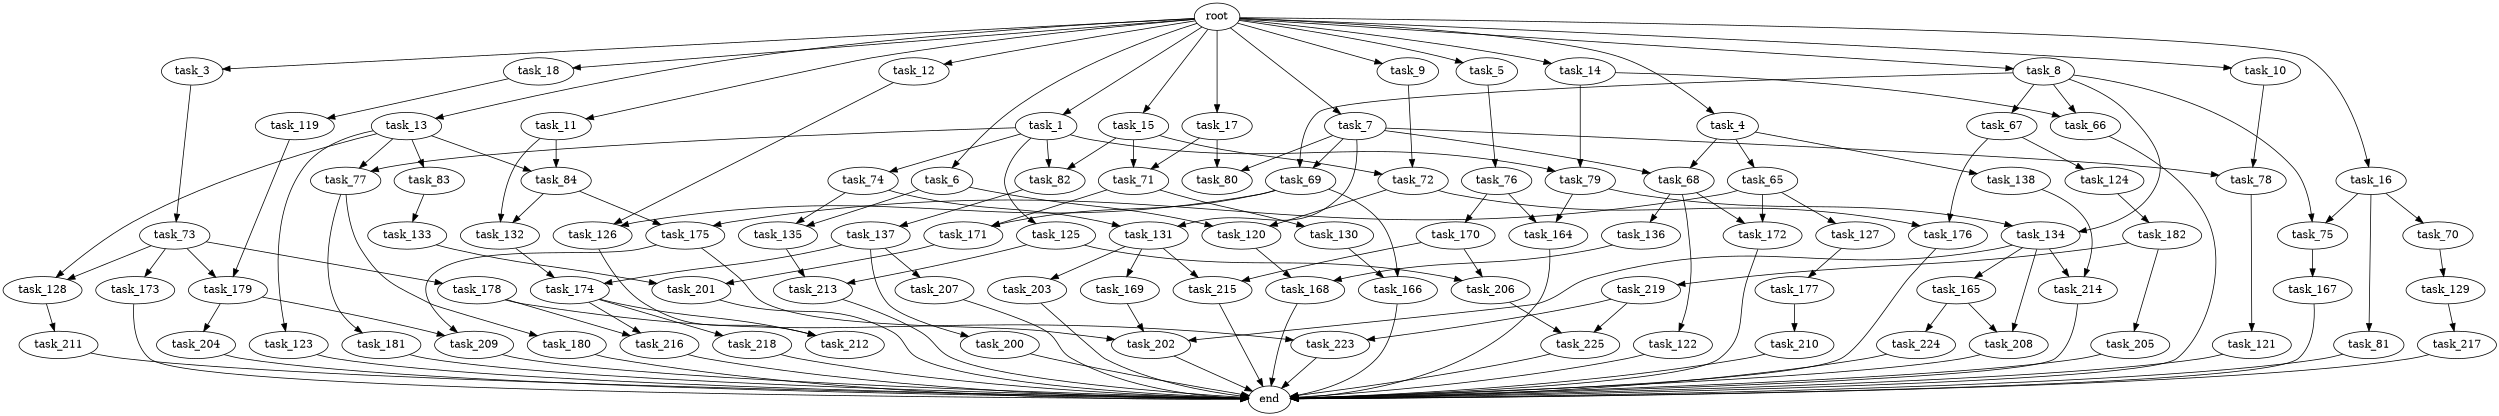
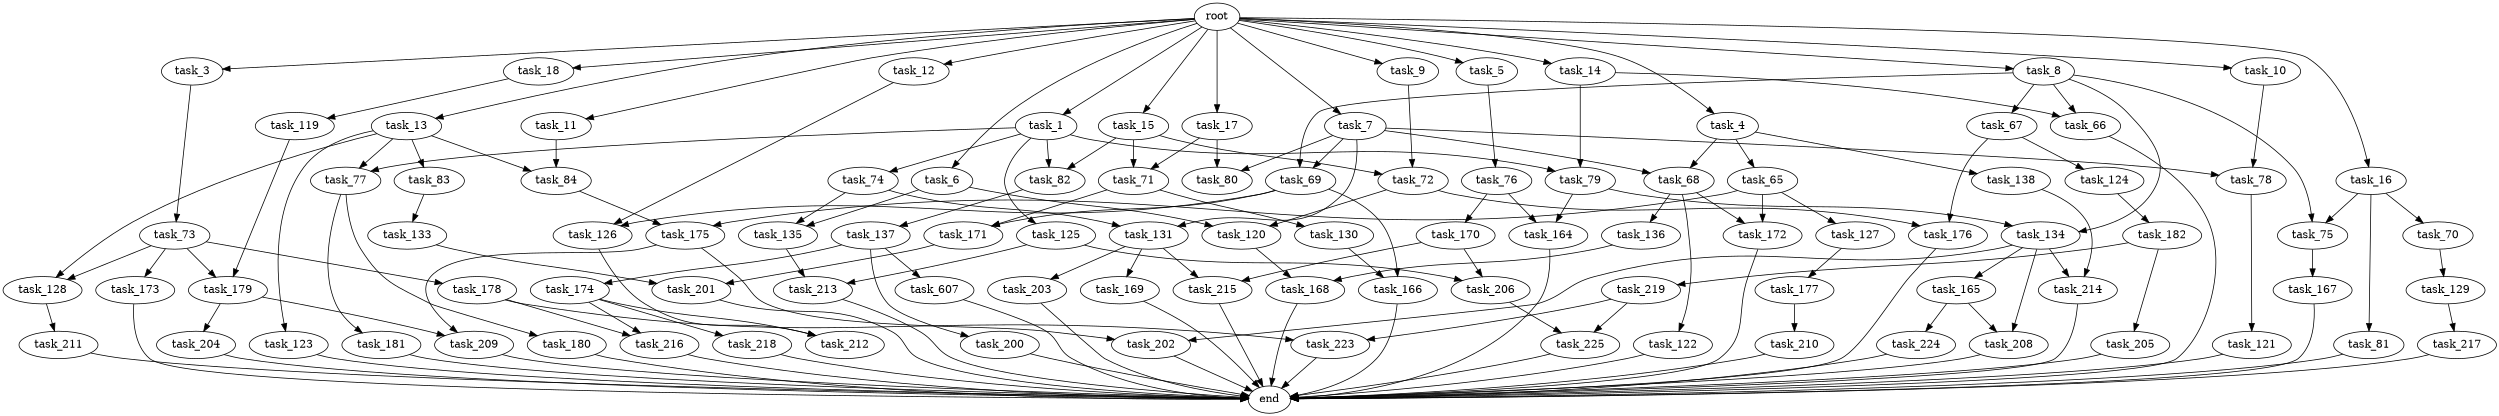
node "task_132": removed
node "task_207": label "task_207" -> "task_607"
edge "task_169" -> "task_202": now "task_169" -> "end"
